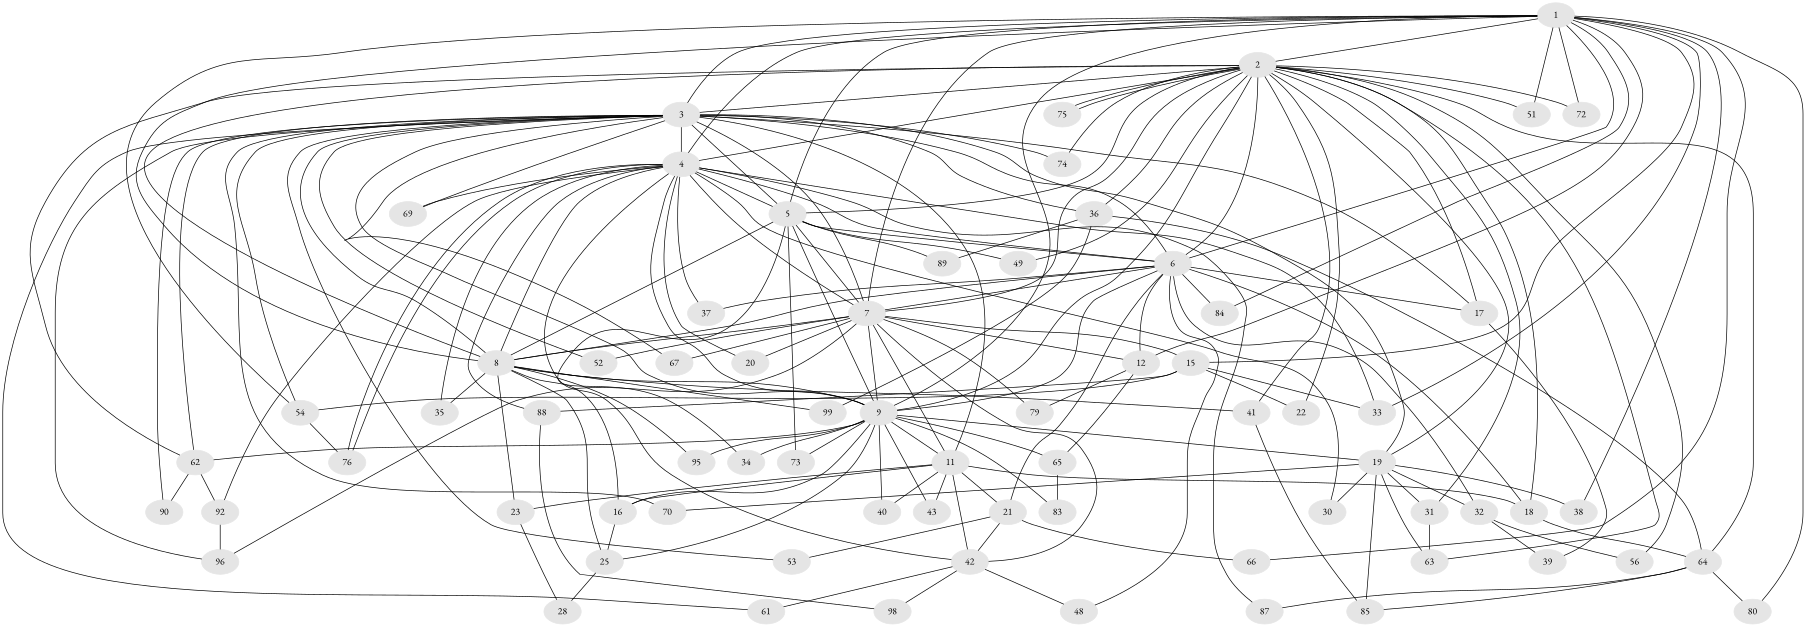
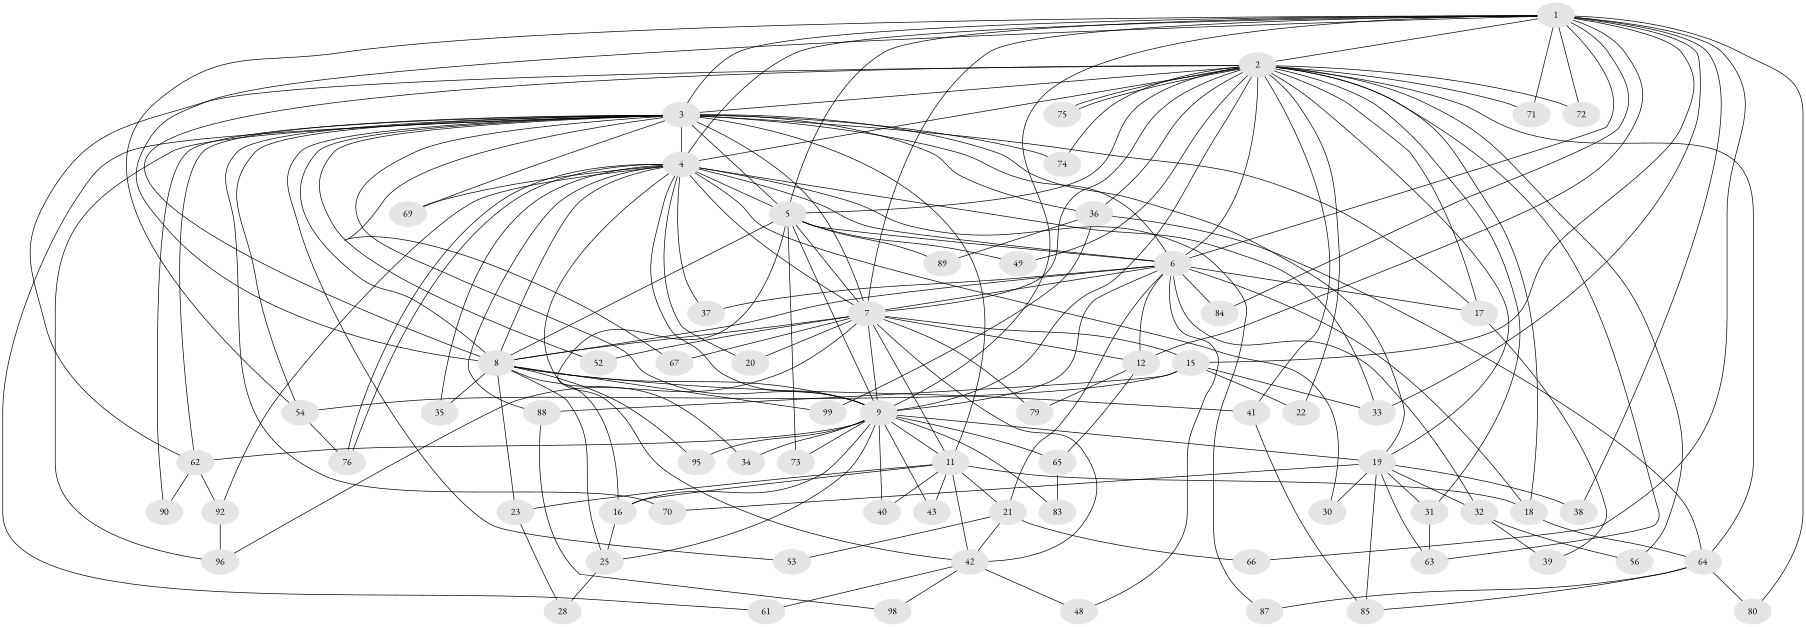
node "51": label "51" -> "71"
